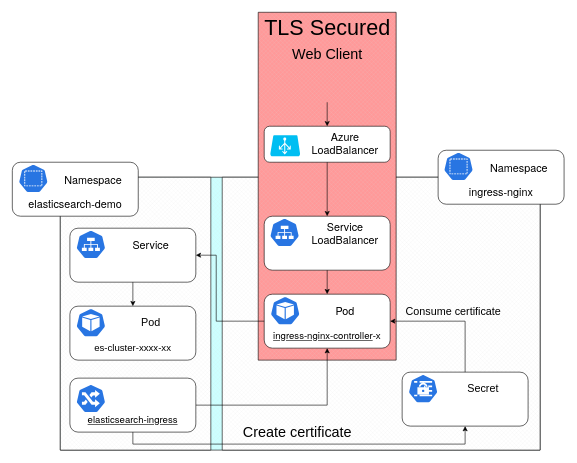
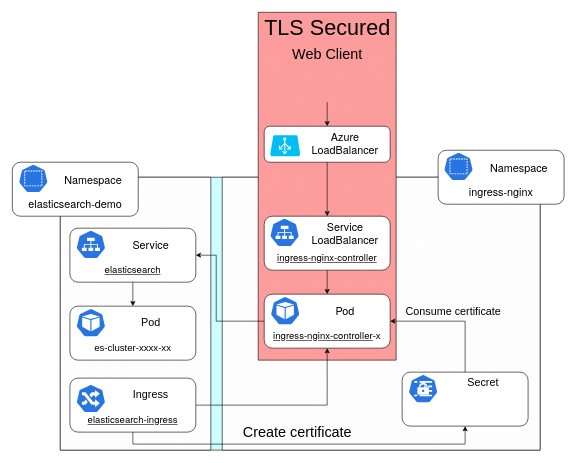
node "ingress-nginx-controller": added
node "elasticsearch": added
node "Secret": moved (483, 389) -> (483, 383)
node "Ingress": added
